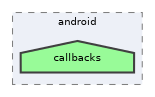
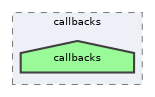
cluster "android": label "android" -> "callbacks"
